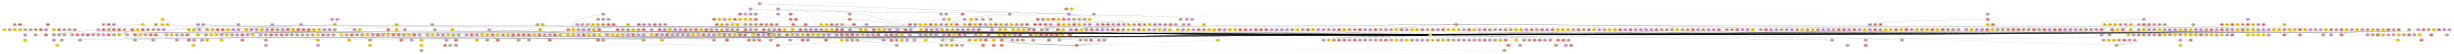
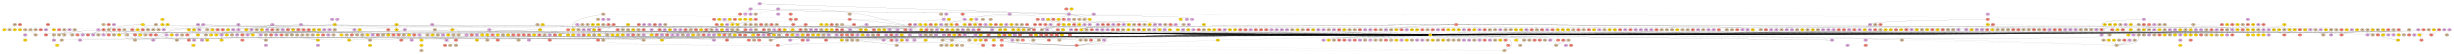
node "99": fillcolor tan -> gold
